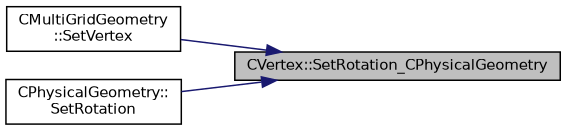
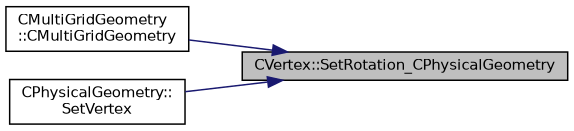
node "CMultiGridGeometry ::SetVertex": label "CMultiGridGeometry ::SetVertex" -> "CMultiGridGeometry ::CMultiGridGeometry"
node "CPhysicalGeometry:: SetRotation": label "CPhysicalGeometry:: SetRotation" -> "CPhysicalGeometry:: SetVertex"
